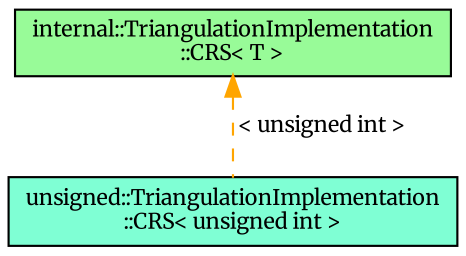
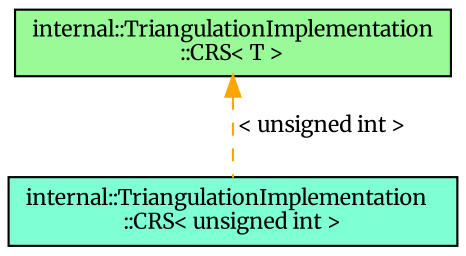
node "unsigned::TriangulationImplementation ::CRS< unsigned int >": label "unsigned::TriangulationImplementation ::CRS< unsigned int >" -> "internal::TriangulationImplementation ::CRS< unsigned int >"
